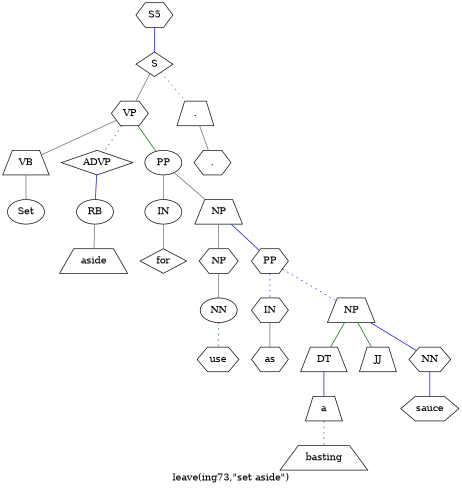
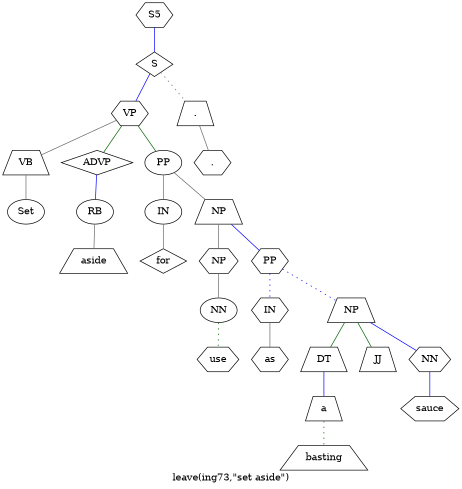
edge "S" -- "VP": color gray40 -> blue
edge "VP" -- "ADVP": style dotted -> solid
